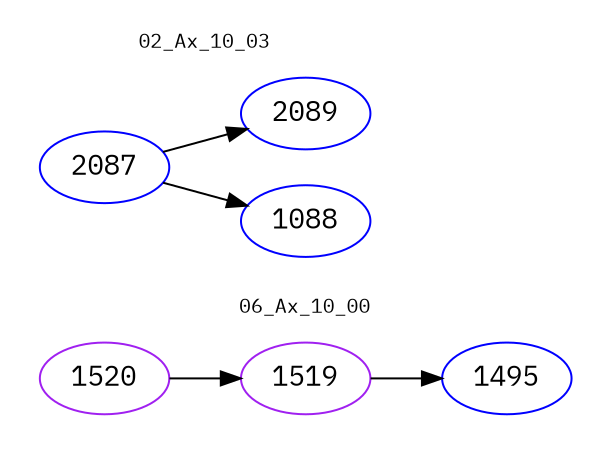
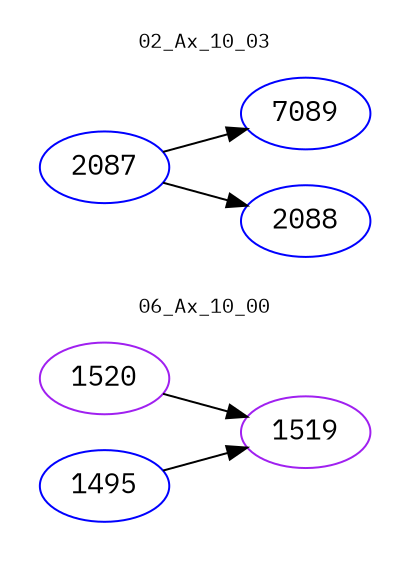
node "2089": label "2089" -> "7089"
node "1088": label "1088" -> "2088"
edge "1519" -> "1495": reversed
